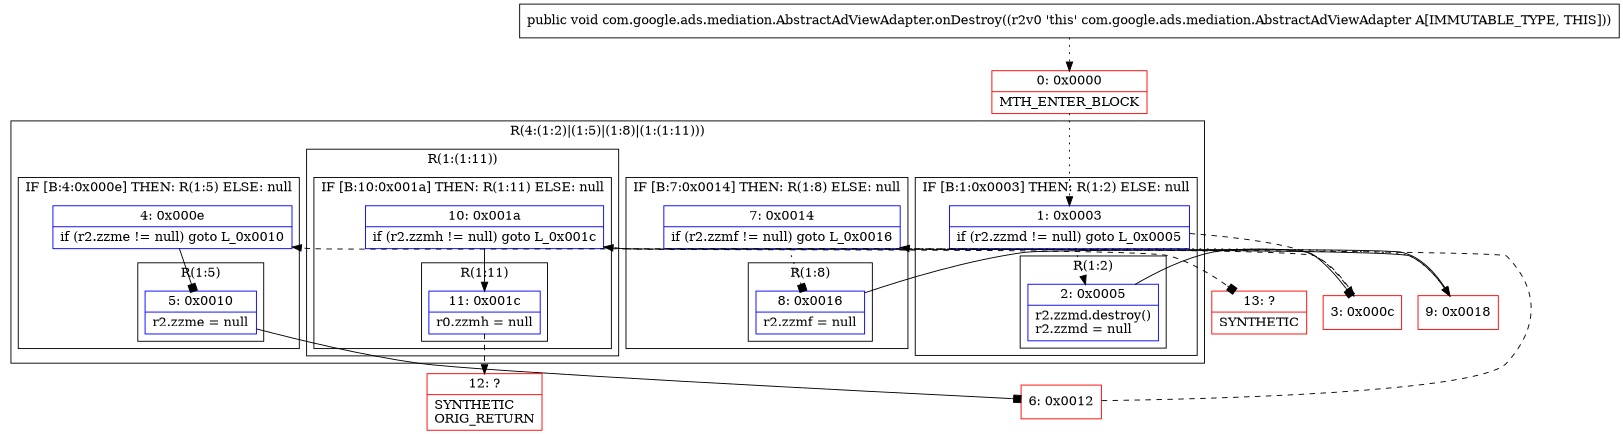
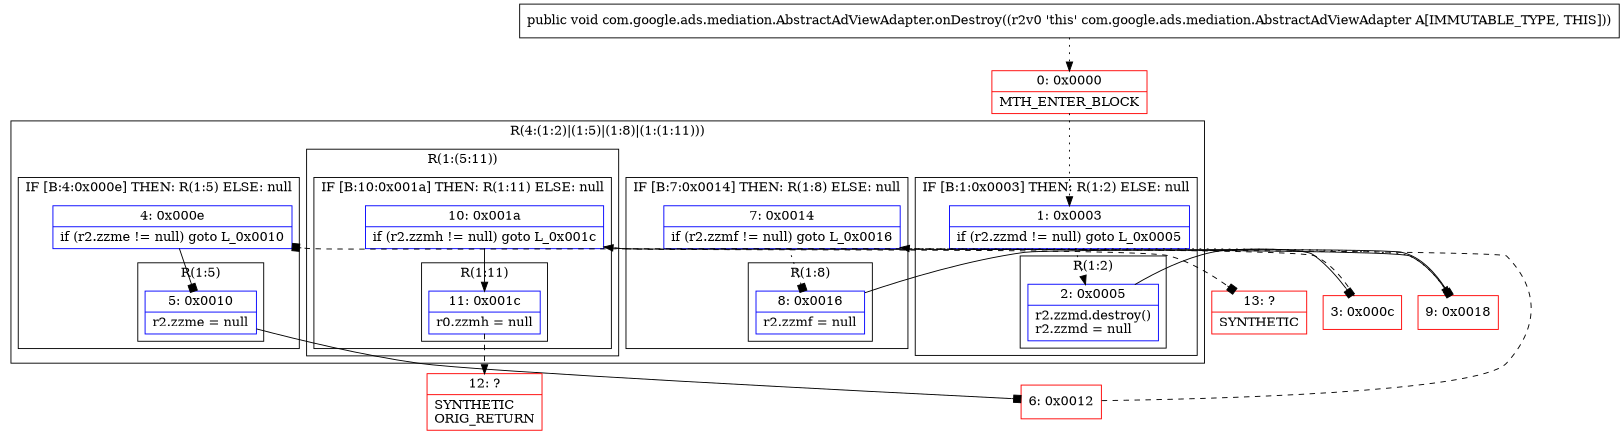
cluster "R(1:(1:11))": label "R(1:(1:11))" -> "R(1:(5:11))"
edge "1: 0x0003" -> "3: 0x000c": removed
edge "3: 0x000c" -> "4: 0x000e": arrowhead normal -> box
edge "8: 0x0016" -> "9: 0x0018": arrowhead normal -> box
